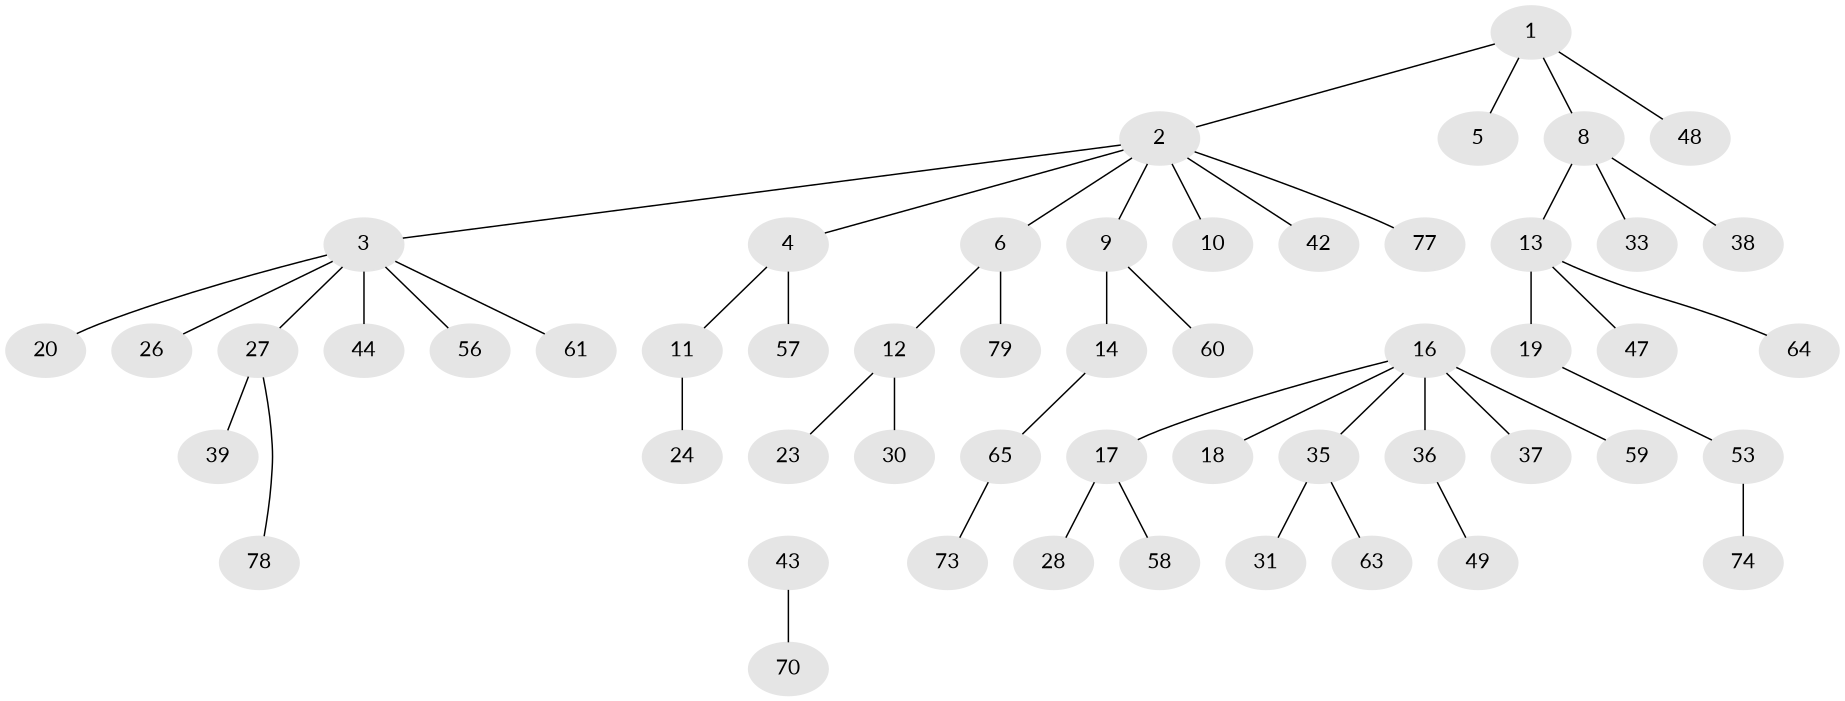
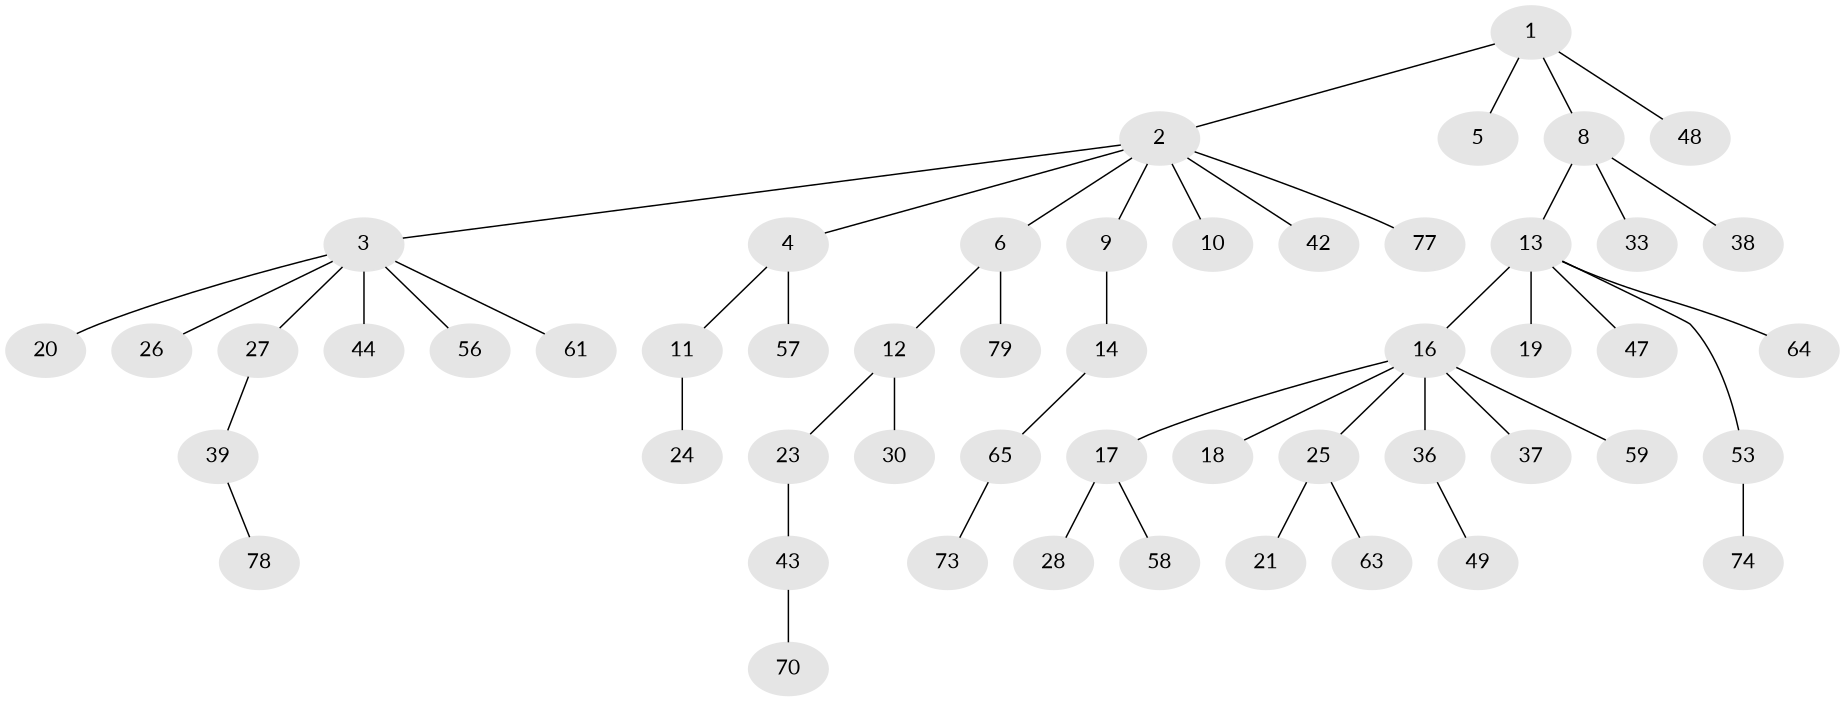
edge "13" -- "16": added
node "60": removed
edge "19" -- "53": now "13" -- "53"
edge "27" -- "78": now "39" -- "78"
node "35": label "35" -> "25"
edge "23" -- "43": added
node "31": label "31" -> "21"
